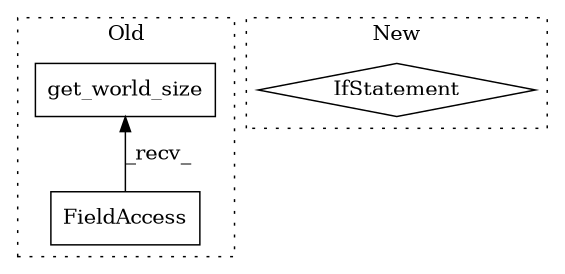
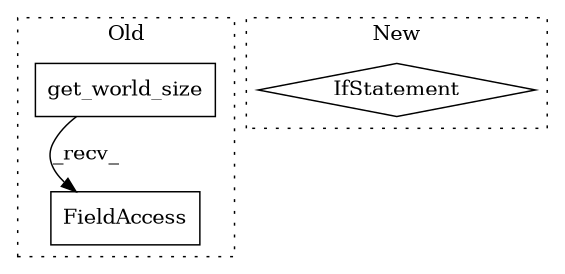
edge "FieldAccess" -> "get_world_size": reversed
